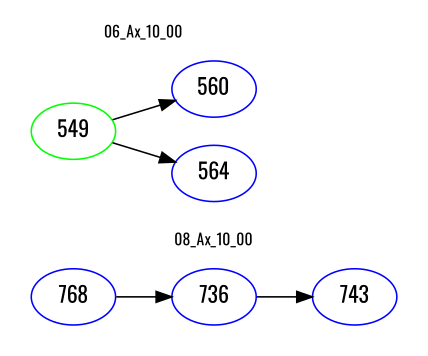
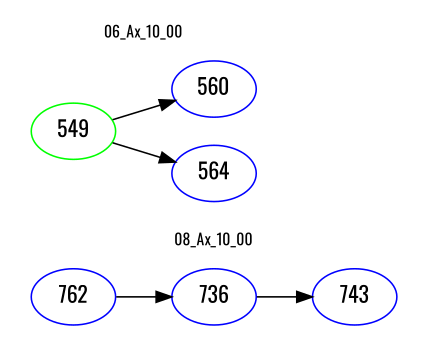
node "768": label "768" -> "762"
